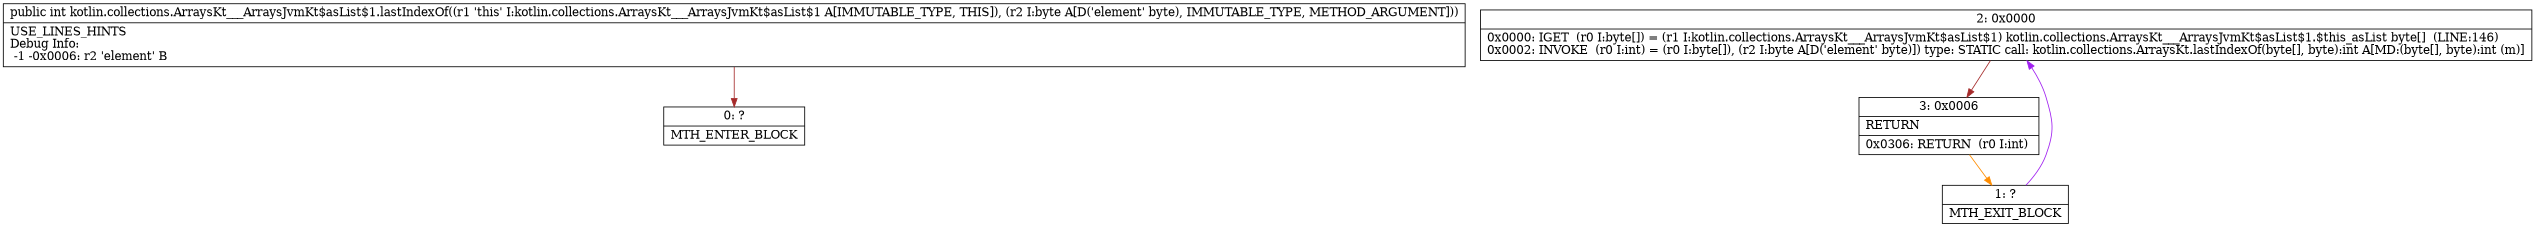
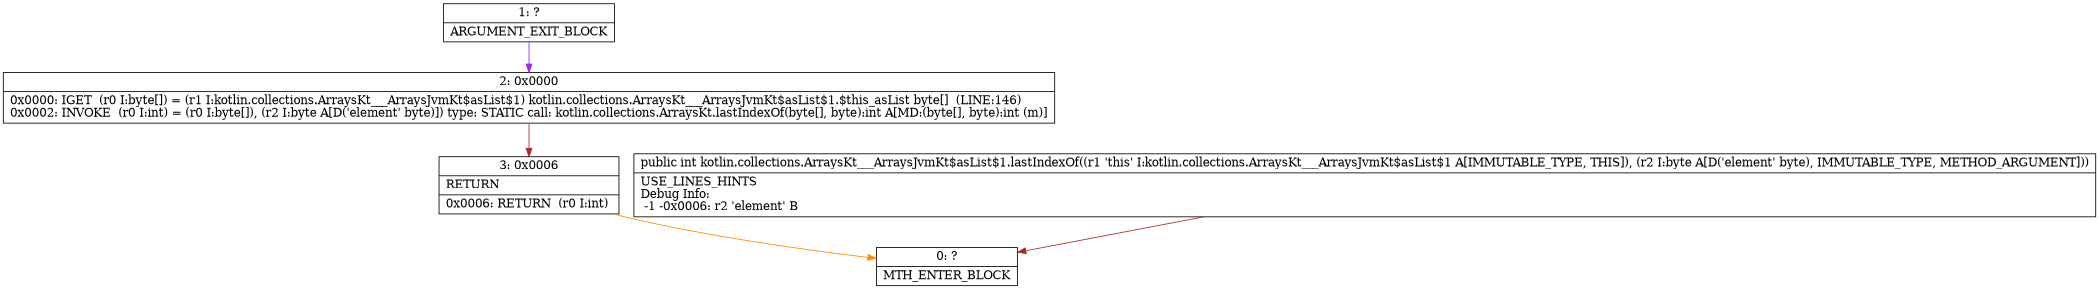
node "3: 0x0006": text "0x0306: RETURN  (r0 I:int)" -> "0x0006: RETURN  (r0 I:int)"
edge "3: 0x0006" -> "1: ?": now "3: 0x0006" -> "0: ?"
node "1: ?": text "MTH_EXIT_BLOCK" -> "ARGUMENT_EXIT_BLOCK"
